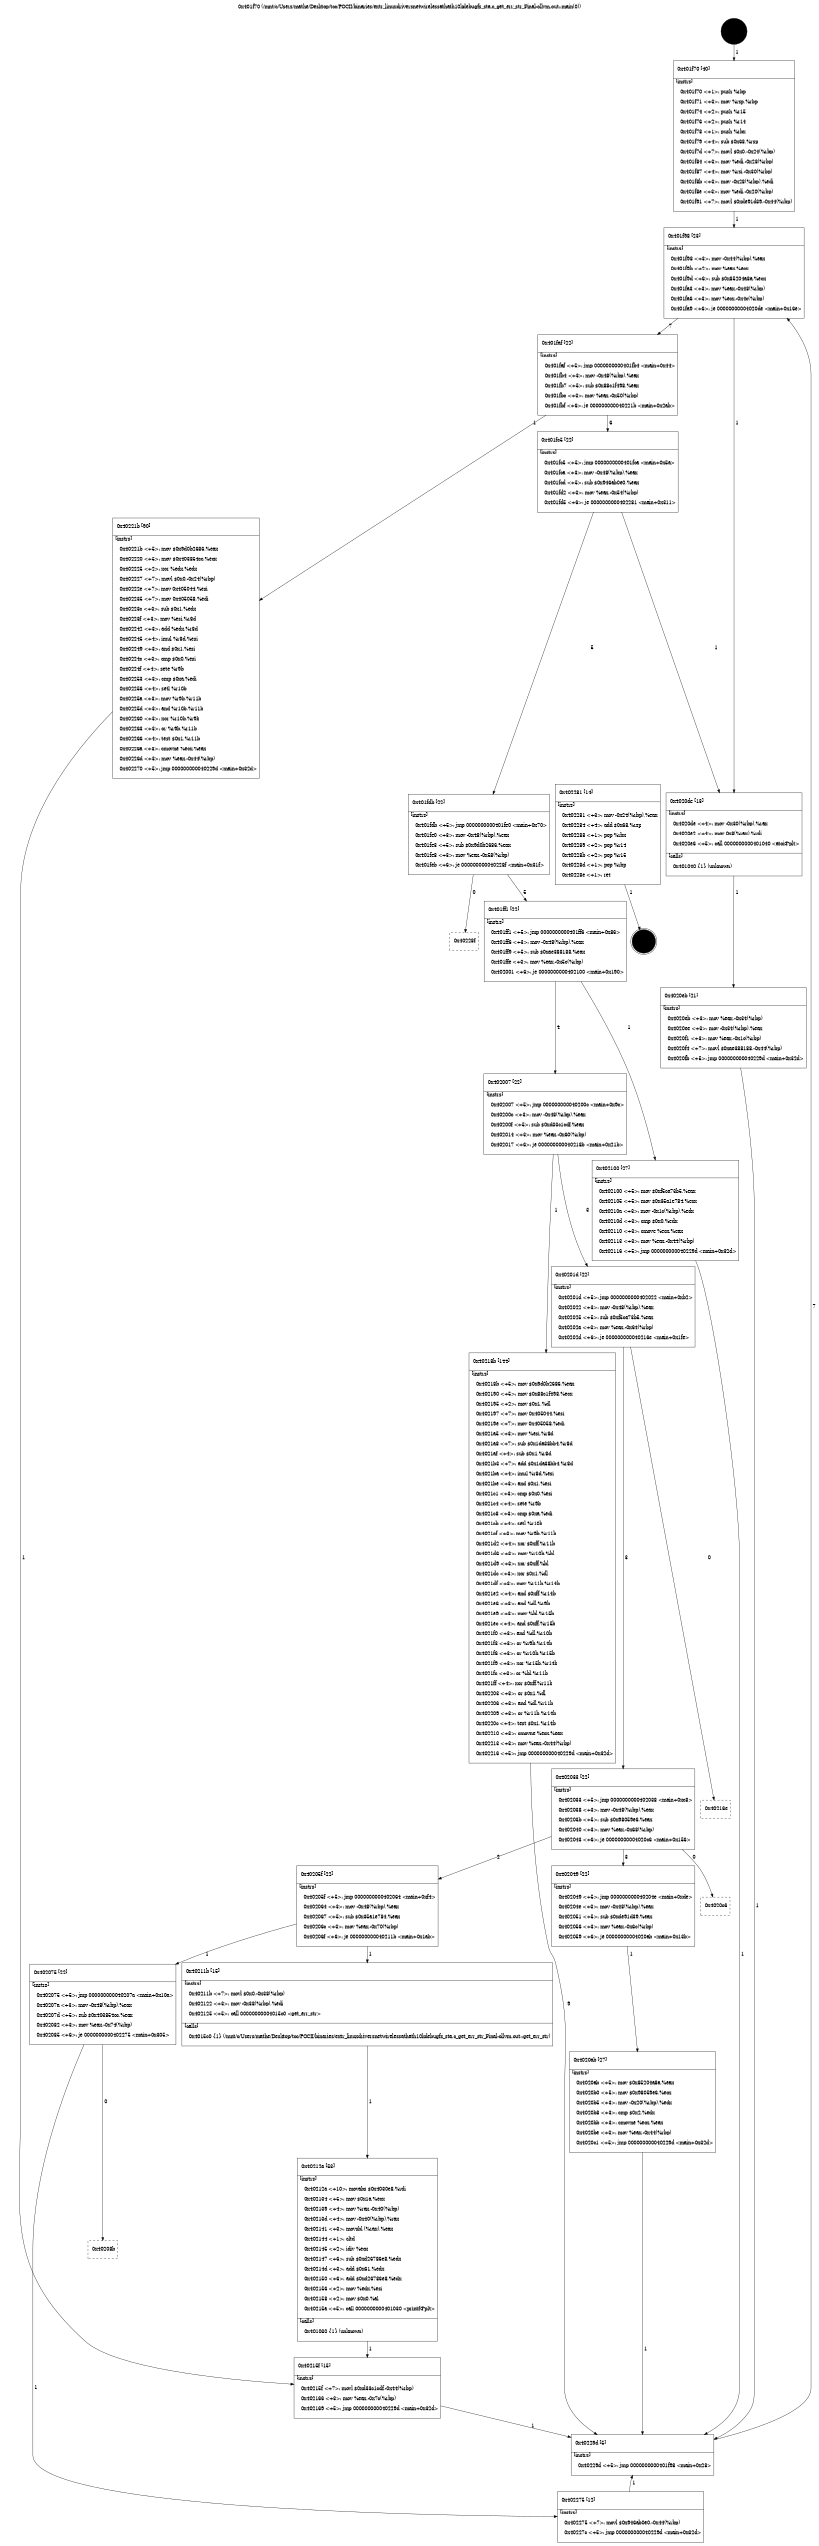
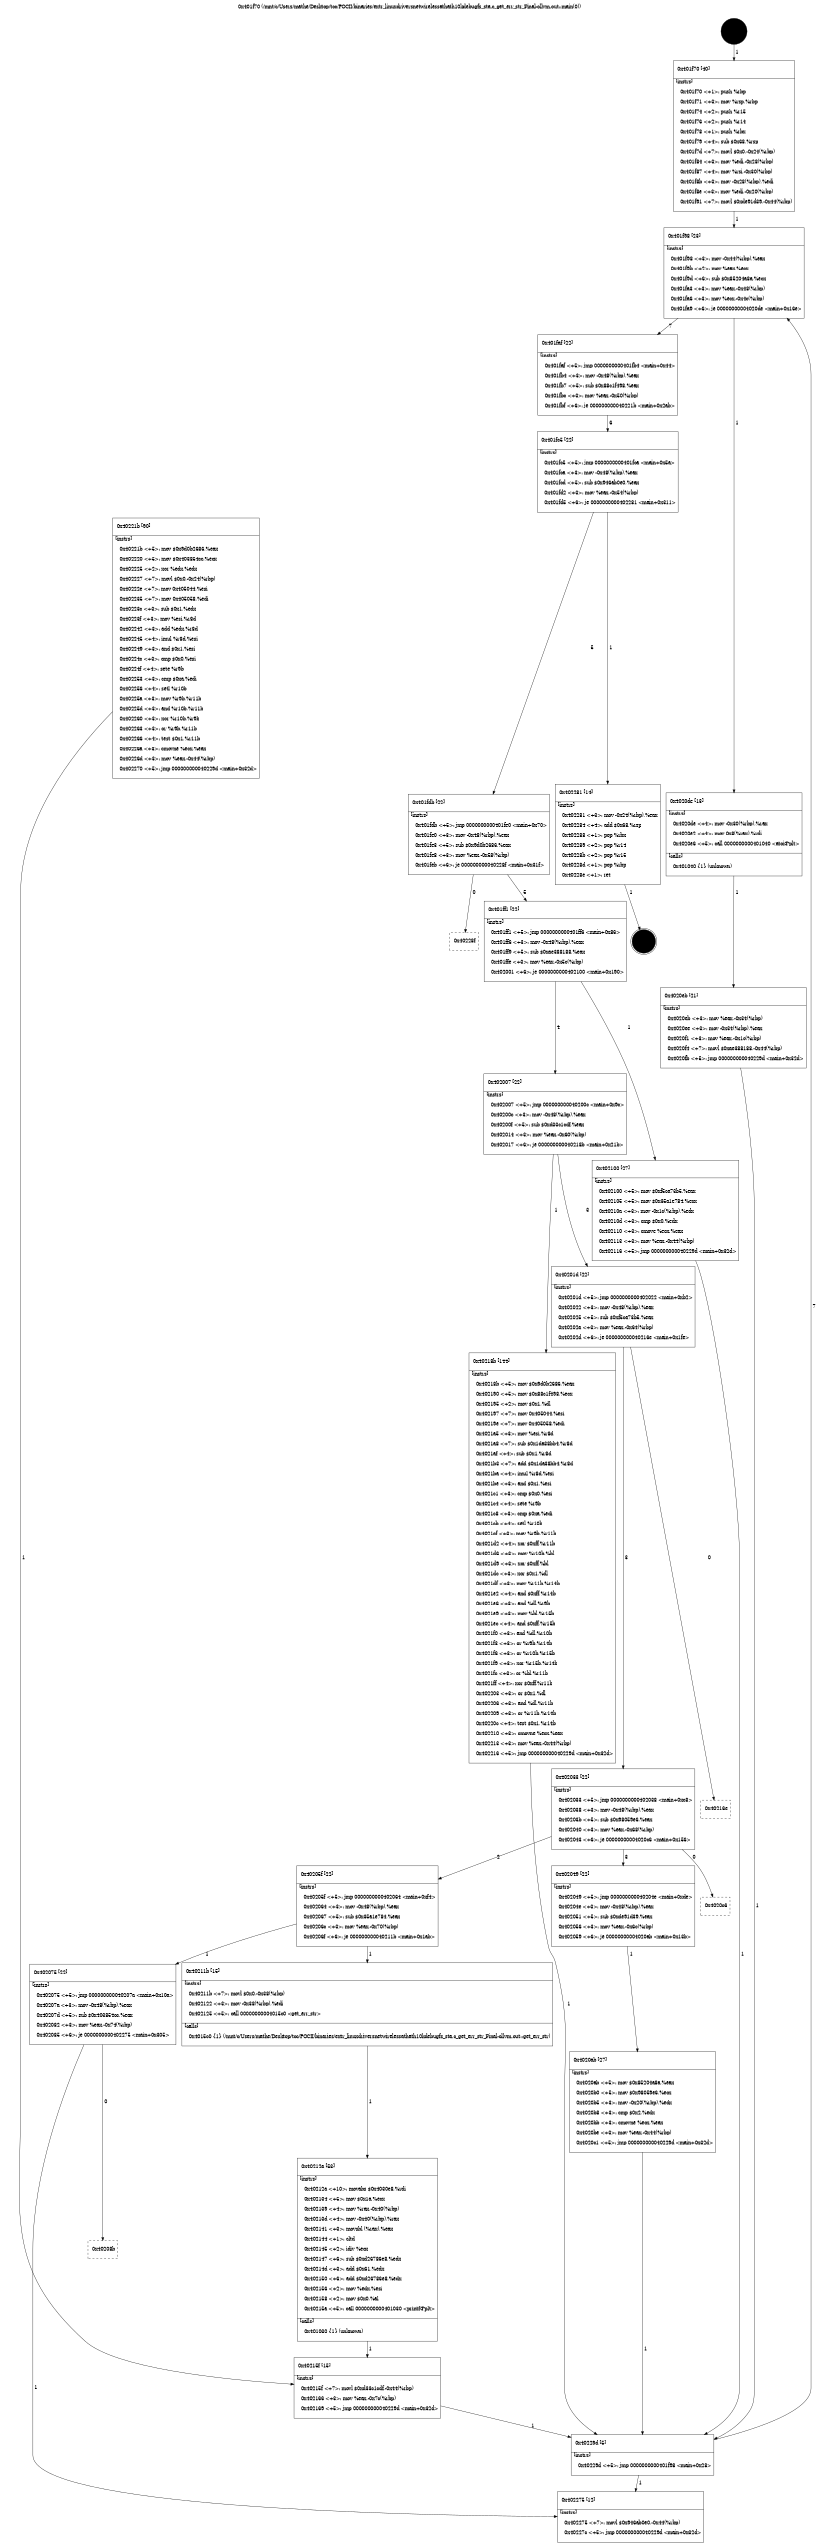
edge "0x401faf [22]" -> "0x40221b [90]": removed, label "1"
edge "0x401fc5 [22]" -> "0x4020de [13]": now "0x401fc5 [22]" -> "0x402281 [14]"
edge "0x40218b [144]" -> "0x40229d [5]": label " 9" -> " 1"
edge "0x402275 [12]" -> "0x40229d [5]": reversed
